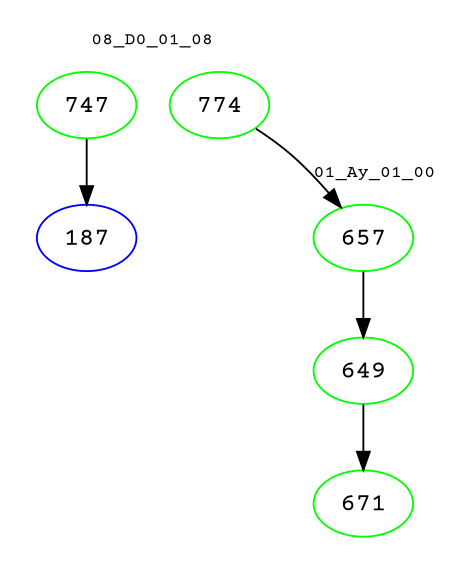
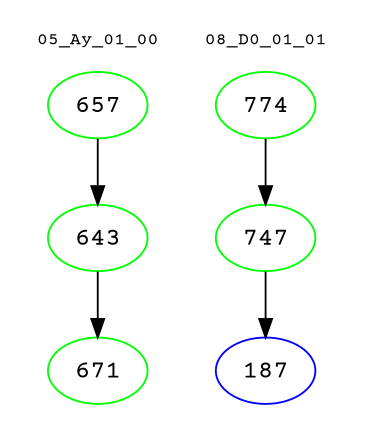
cluster "08_D0_01_08": label "08_D0_01_08" -> "08_D0_01_01"
cluster "01_Ay_01_00": label "01_Ay_01_00" -> "05_Ay_01_00"
edge "774" -> "657": now "774" -> "747"
node "649": label "649" -> "643"
